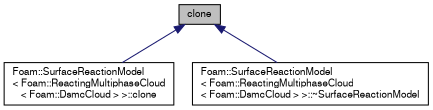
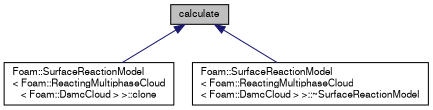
node "clone": label "clone" -> "calculate"
